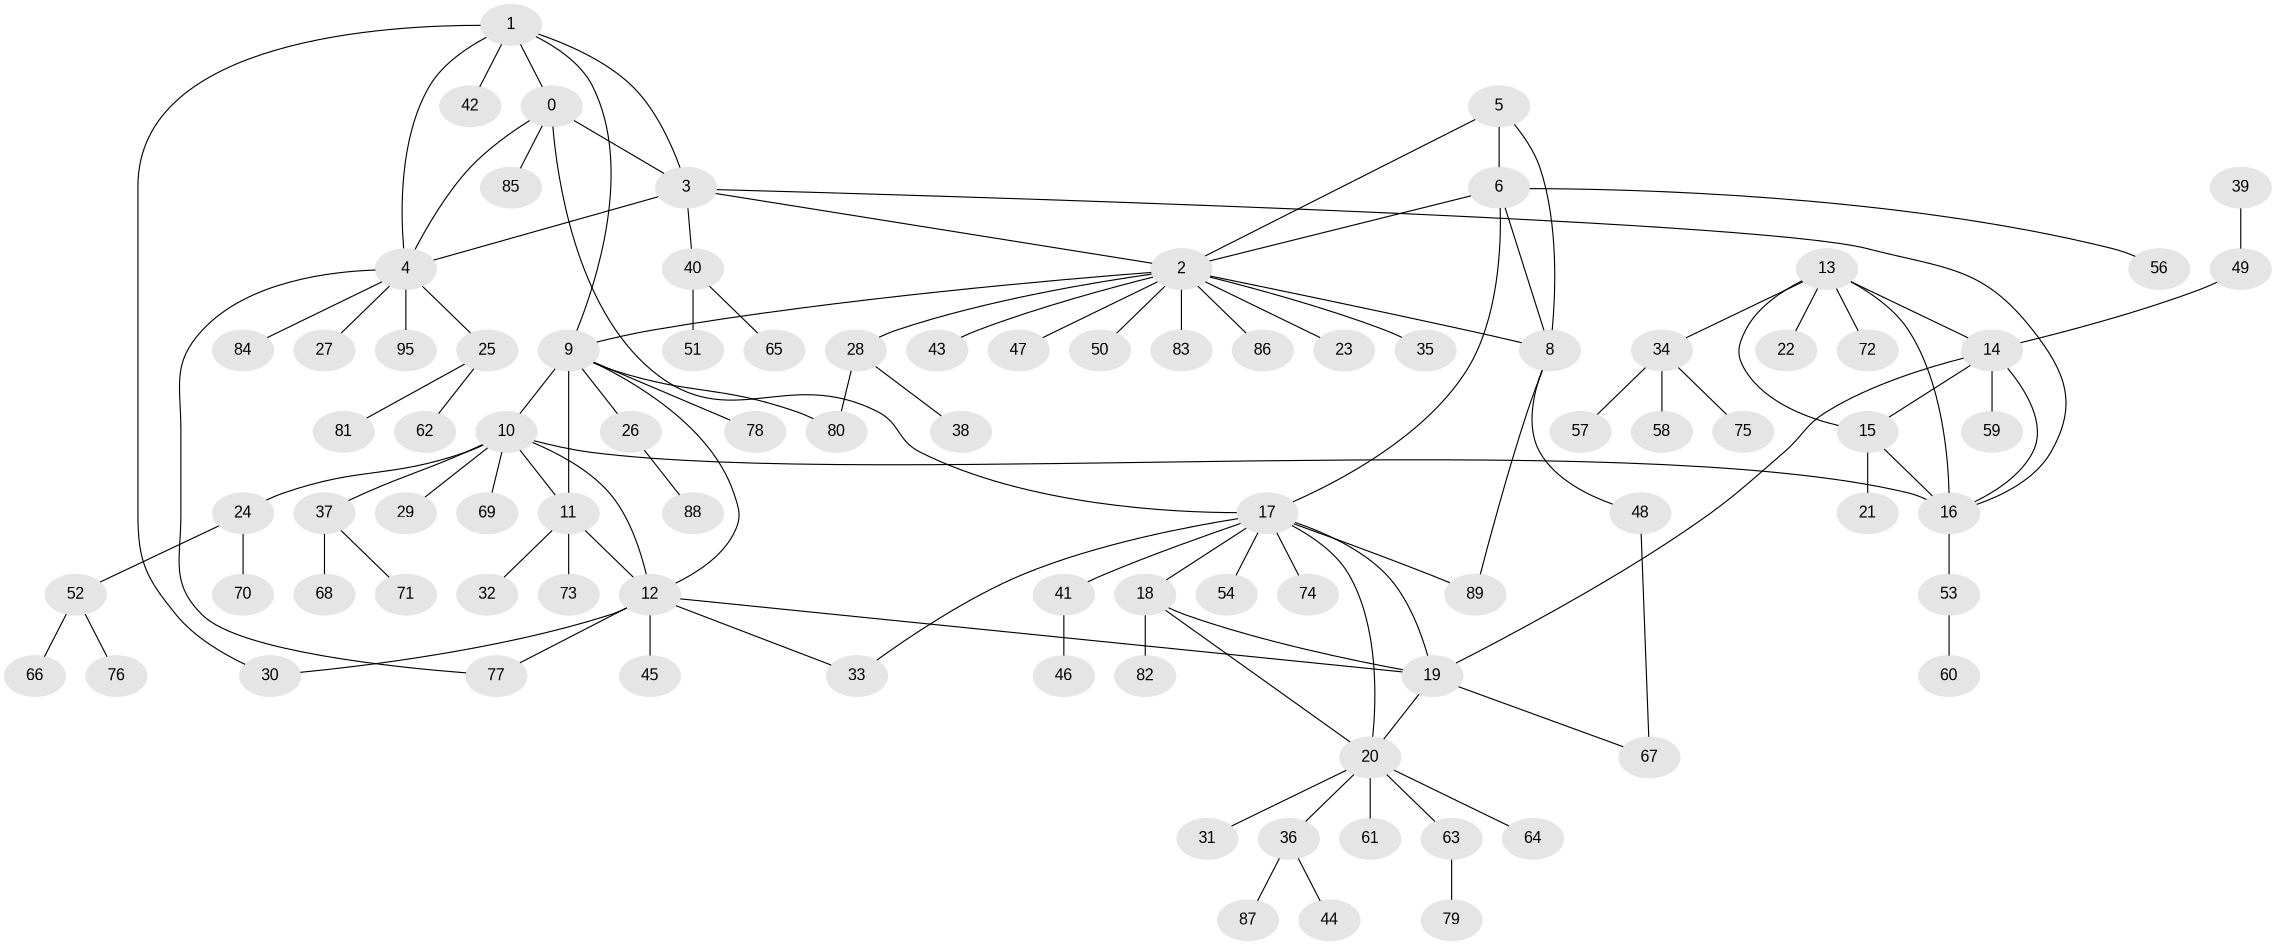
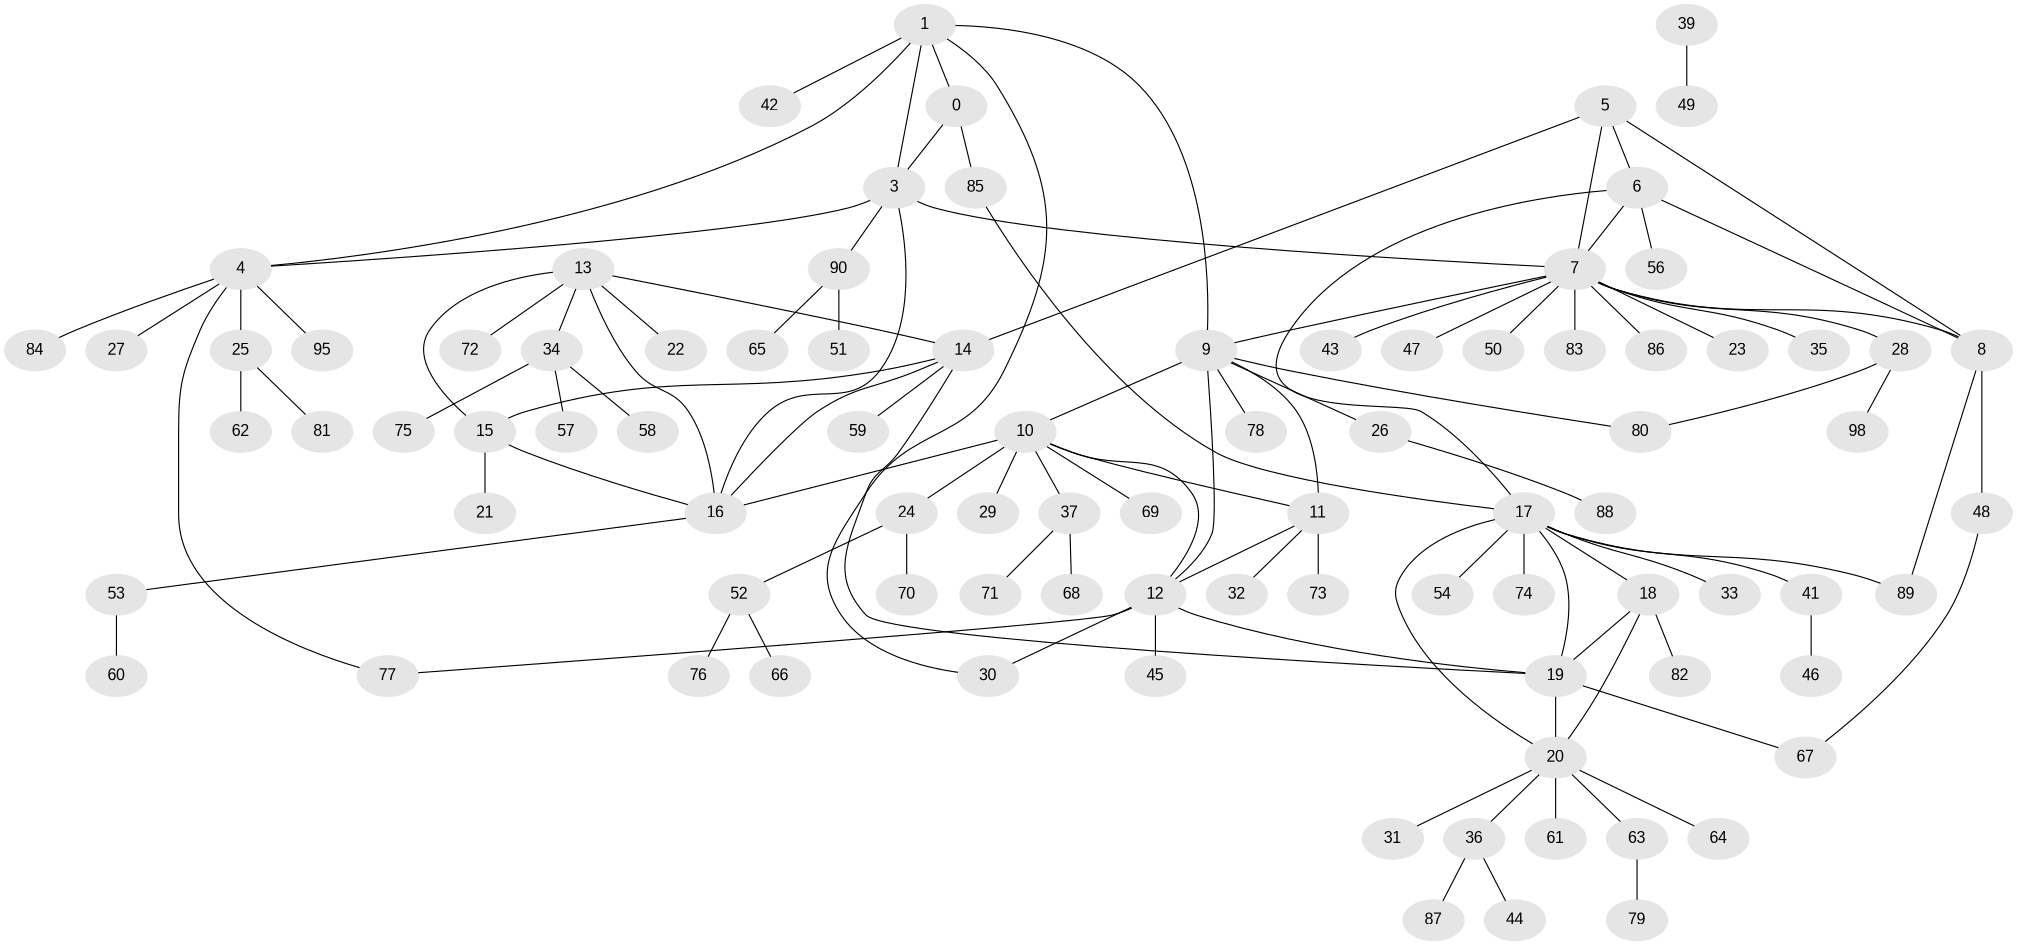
edge "0" -- "4": removed
node "40": label "40" -> "90"
node "2": label "2" -> "7"
edge "49" -- "14": now "5" -- "14"
edge "0" -- "17": now "85" -- "17"
node "38": label "38" -> "98"
edge "12" -- "33": removed
